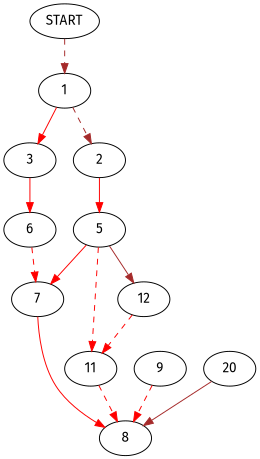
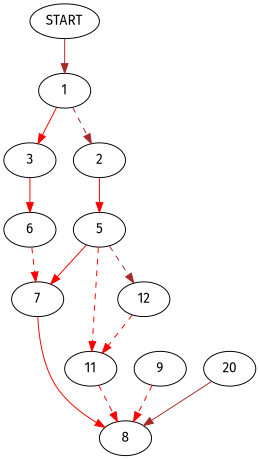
edge "START" -> "1": style dashed -> solid
edge "5" -> "12": style solid -> dashed
